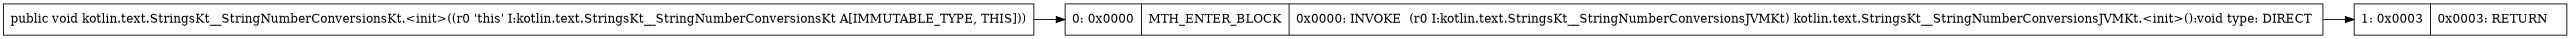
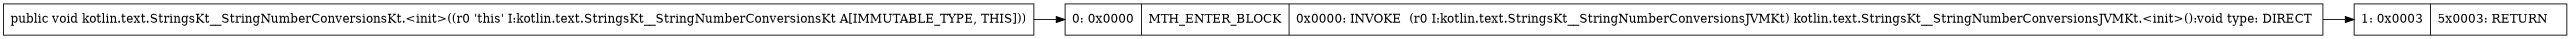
node "1: 0x0003": text "0x0003: RETURN" -> "5x0003: RETURN"
